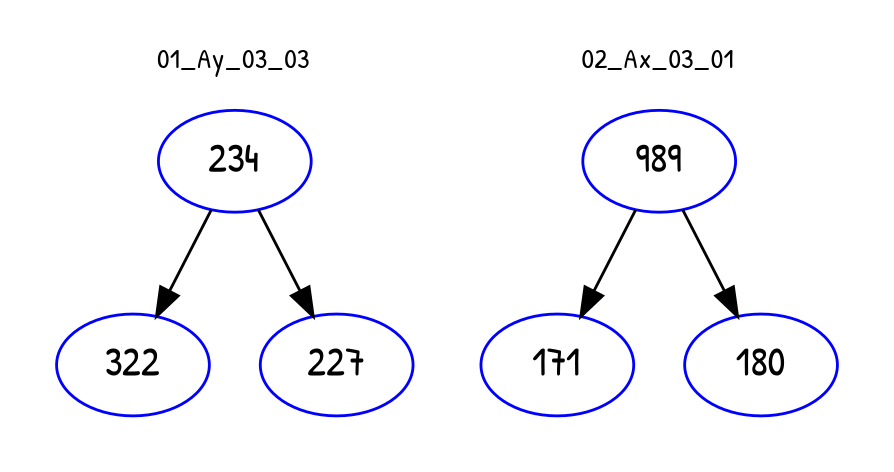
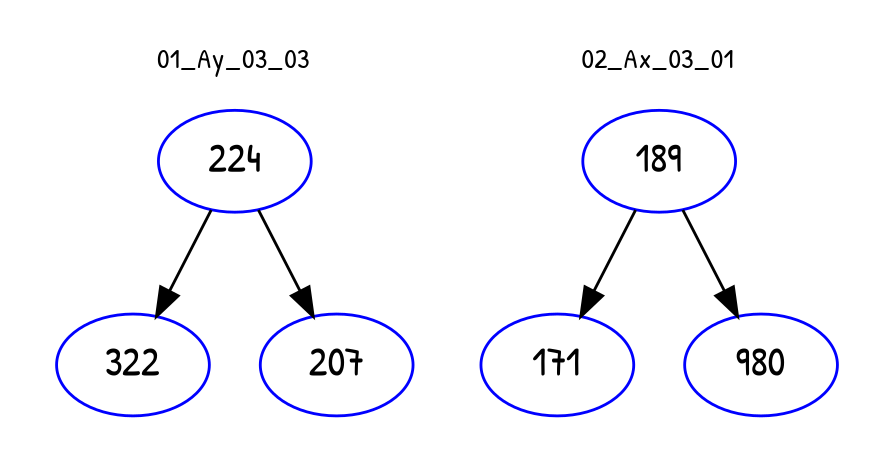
node "234": label "234" -> "224"
node "989": label "989" -> "189"
node "227": label "227" -> "207"
node "180": label "180" -> "980"
